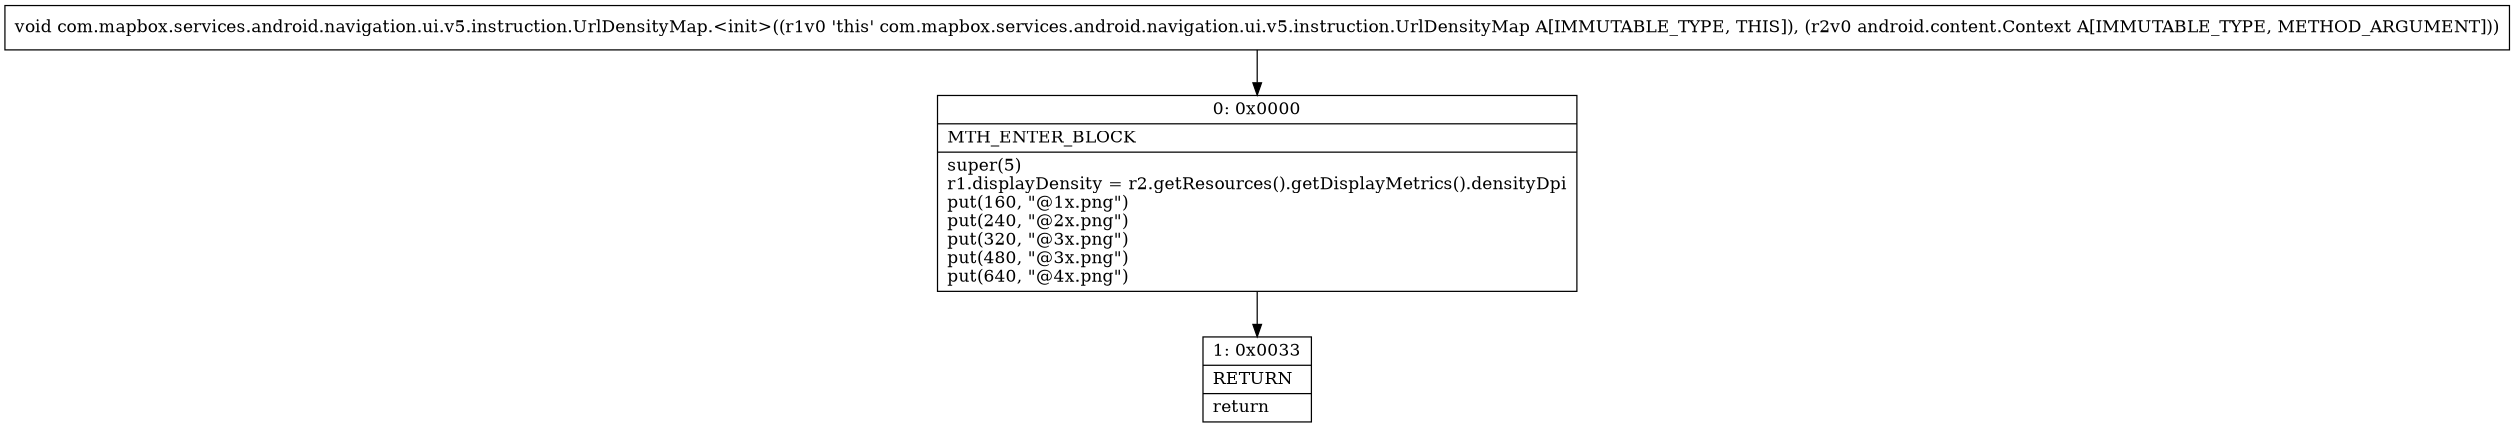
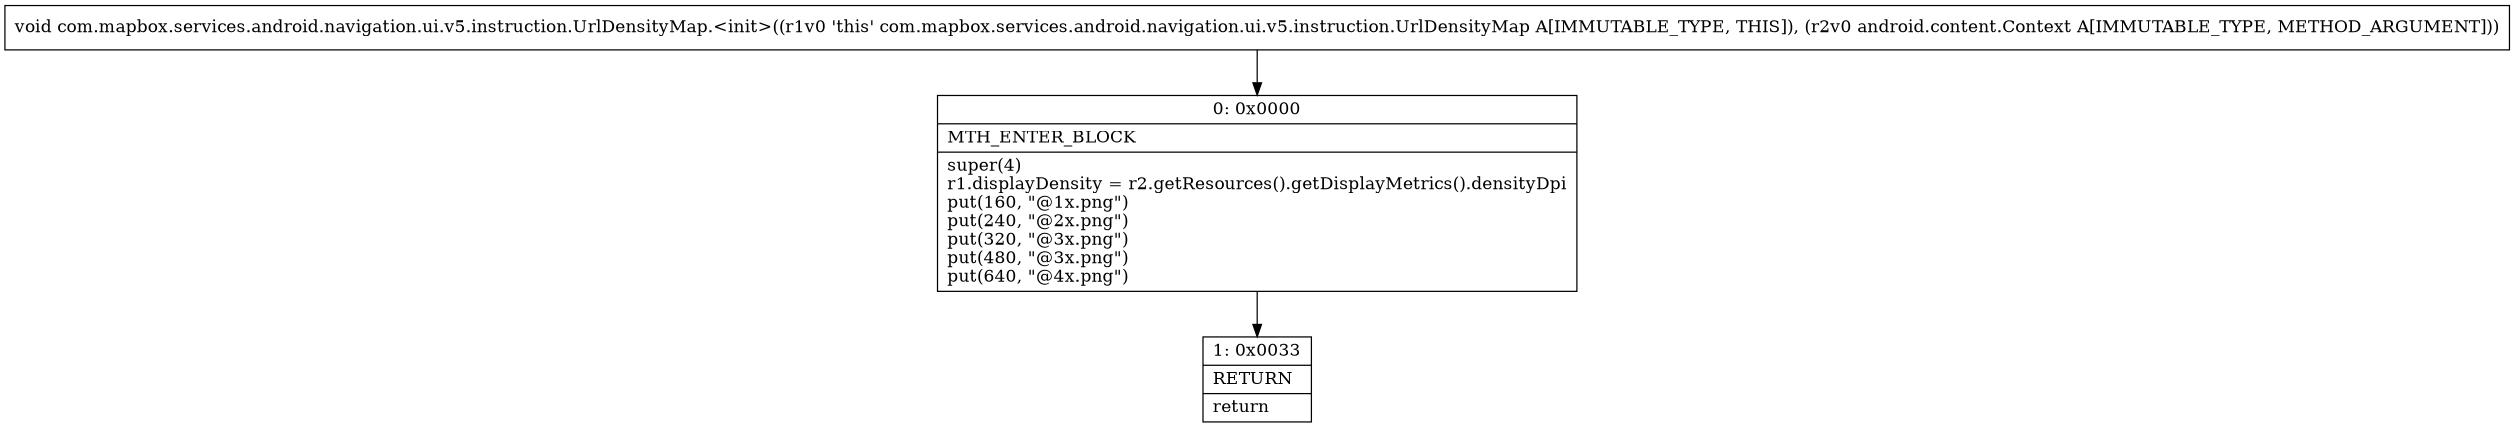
node "0: 0x0000": text "super(5)" -> "super(4)"
